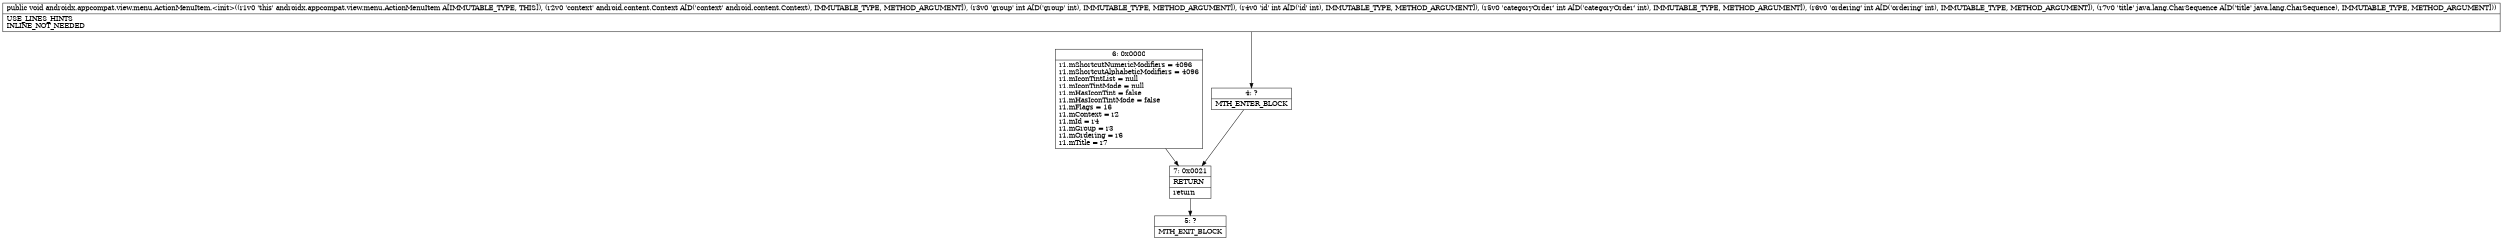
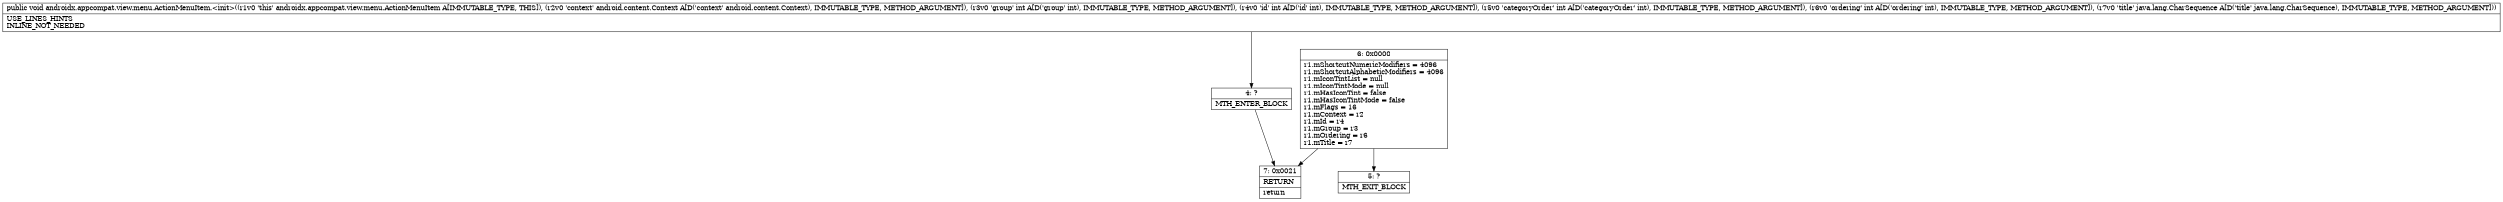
edge "7: 0x0021" -> "5: ?": now "6: 0x0000" -> "5: ?"
